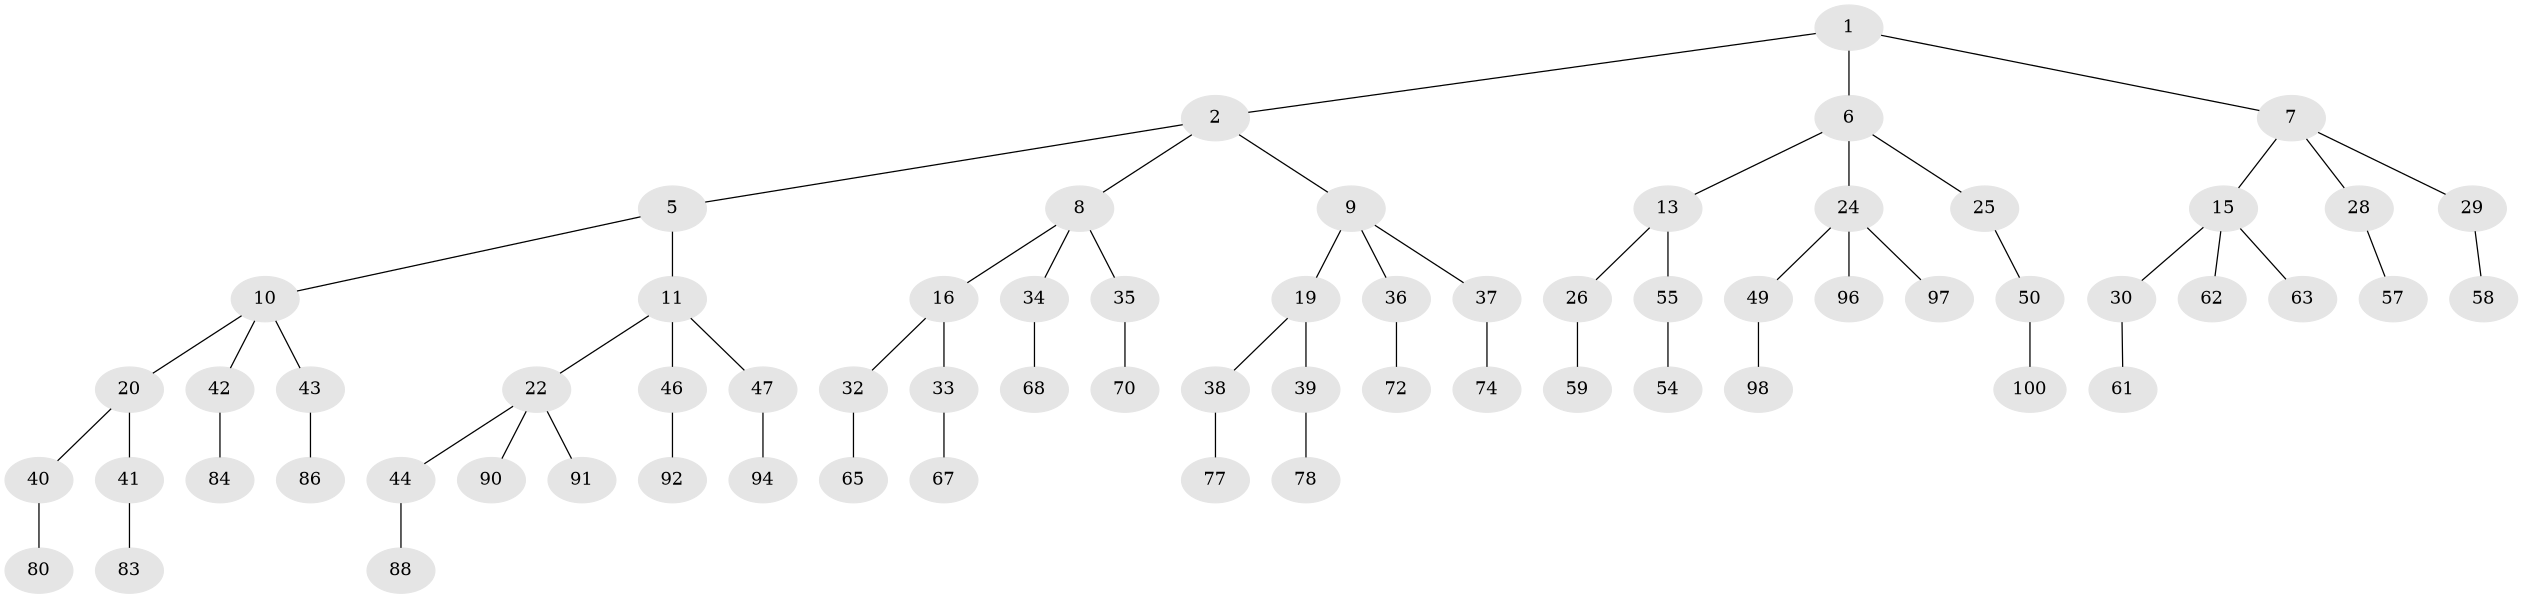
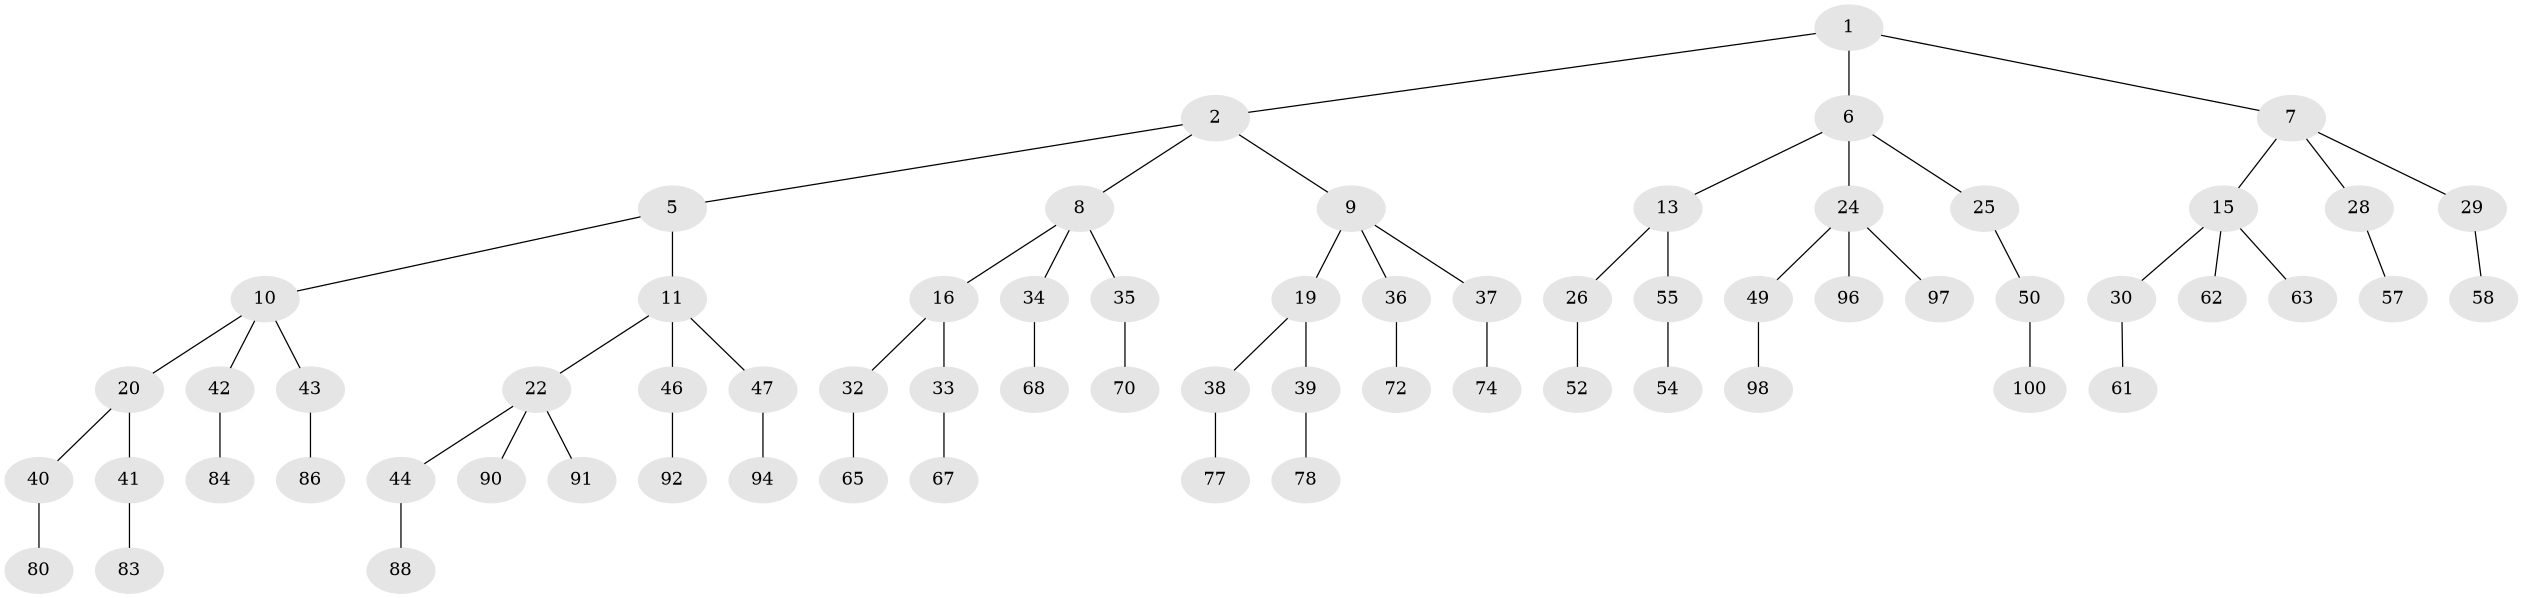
node "59": label "59" -> "52"
